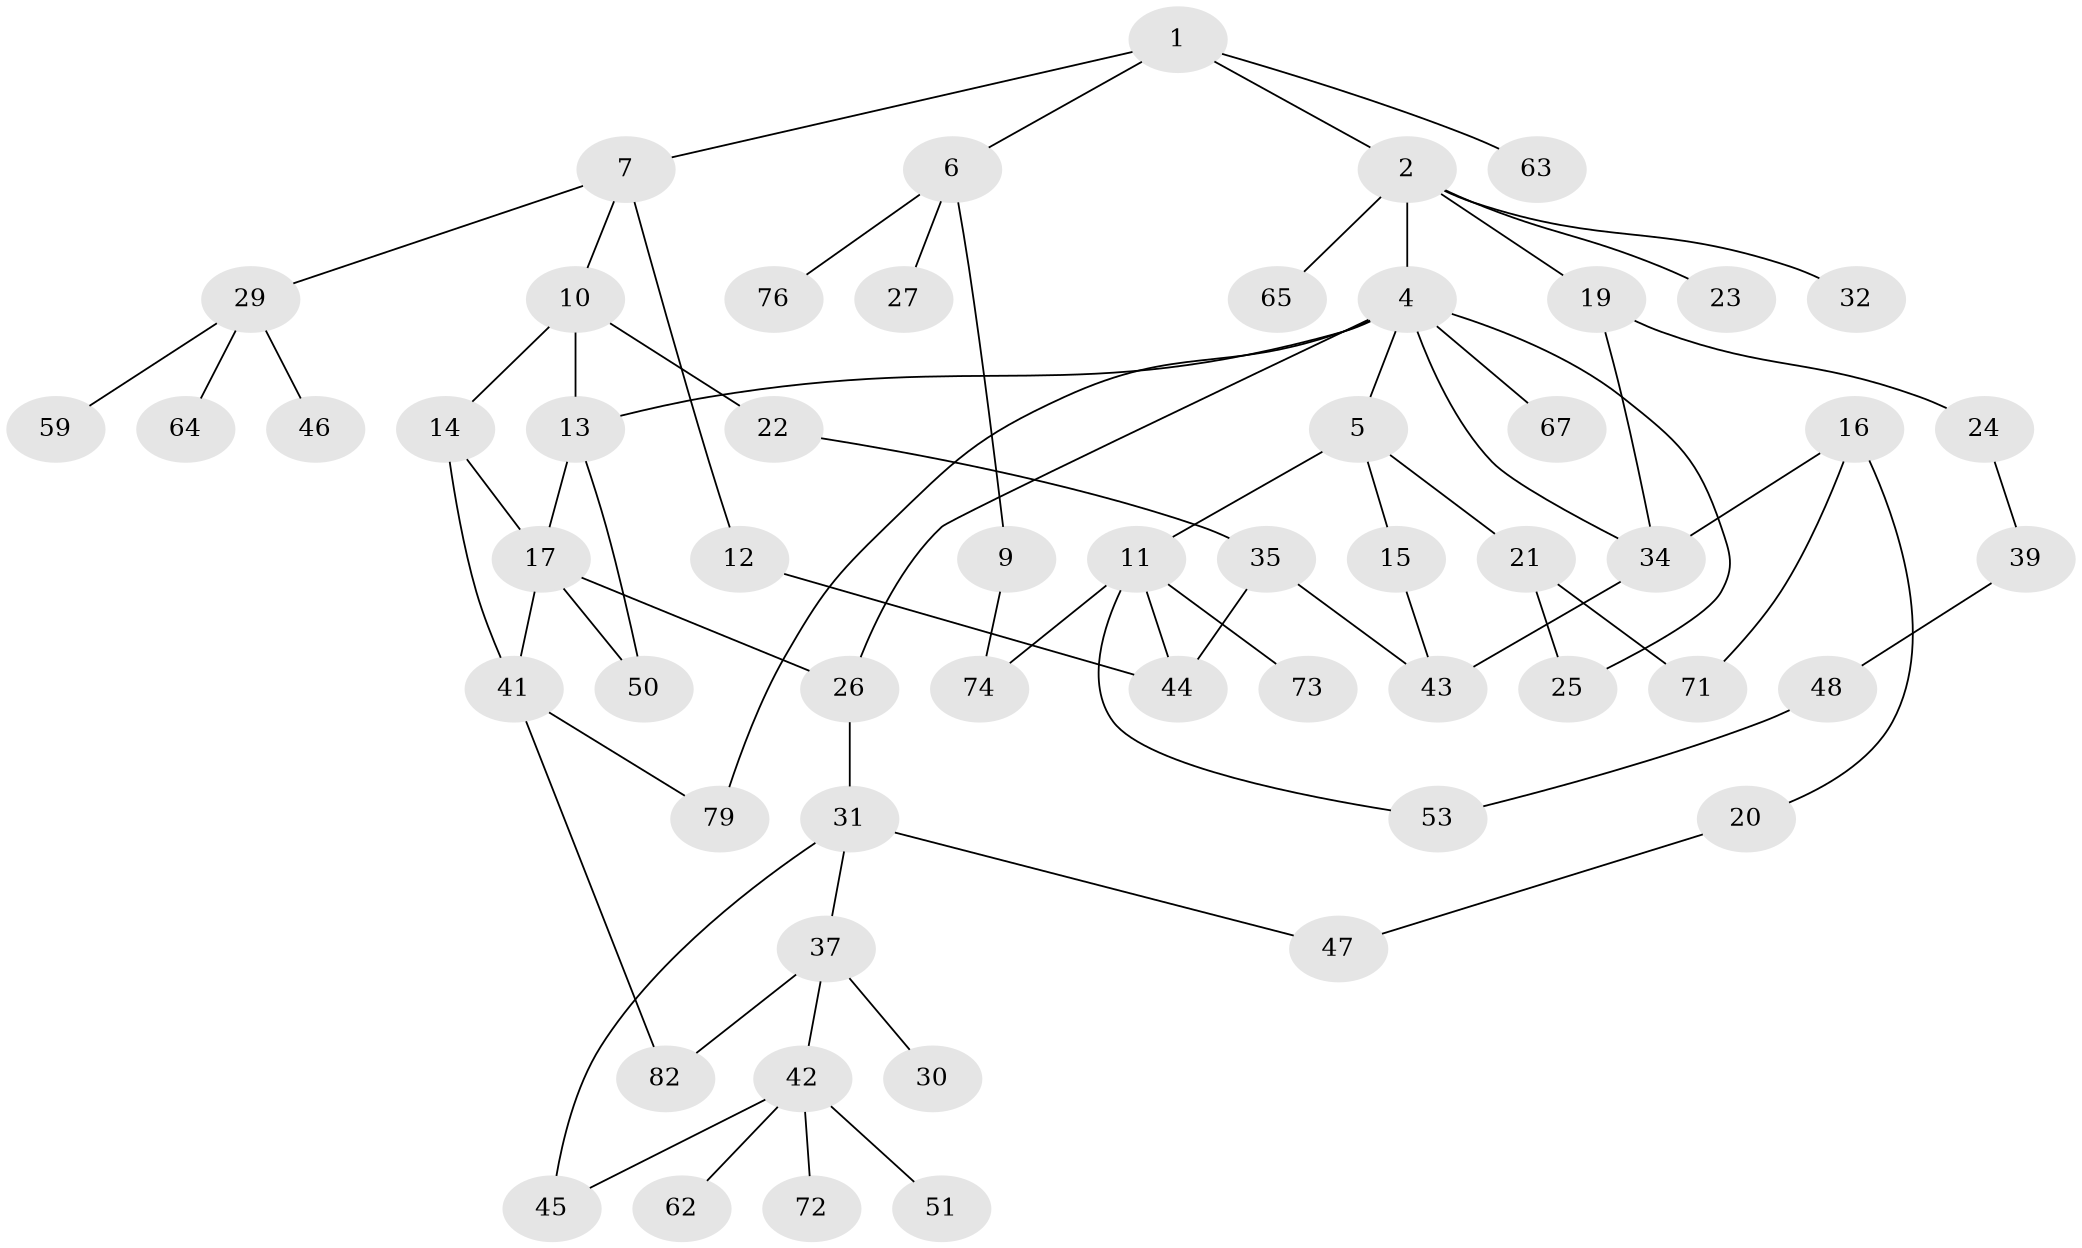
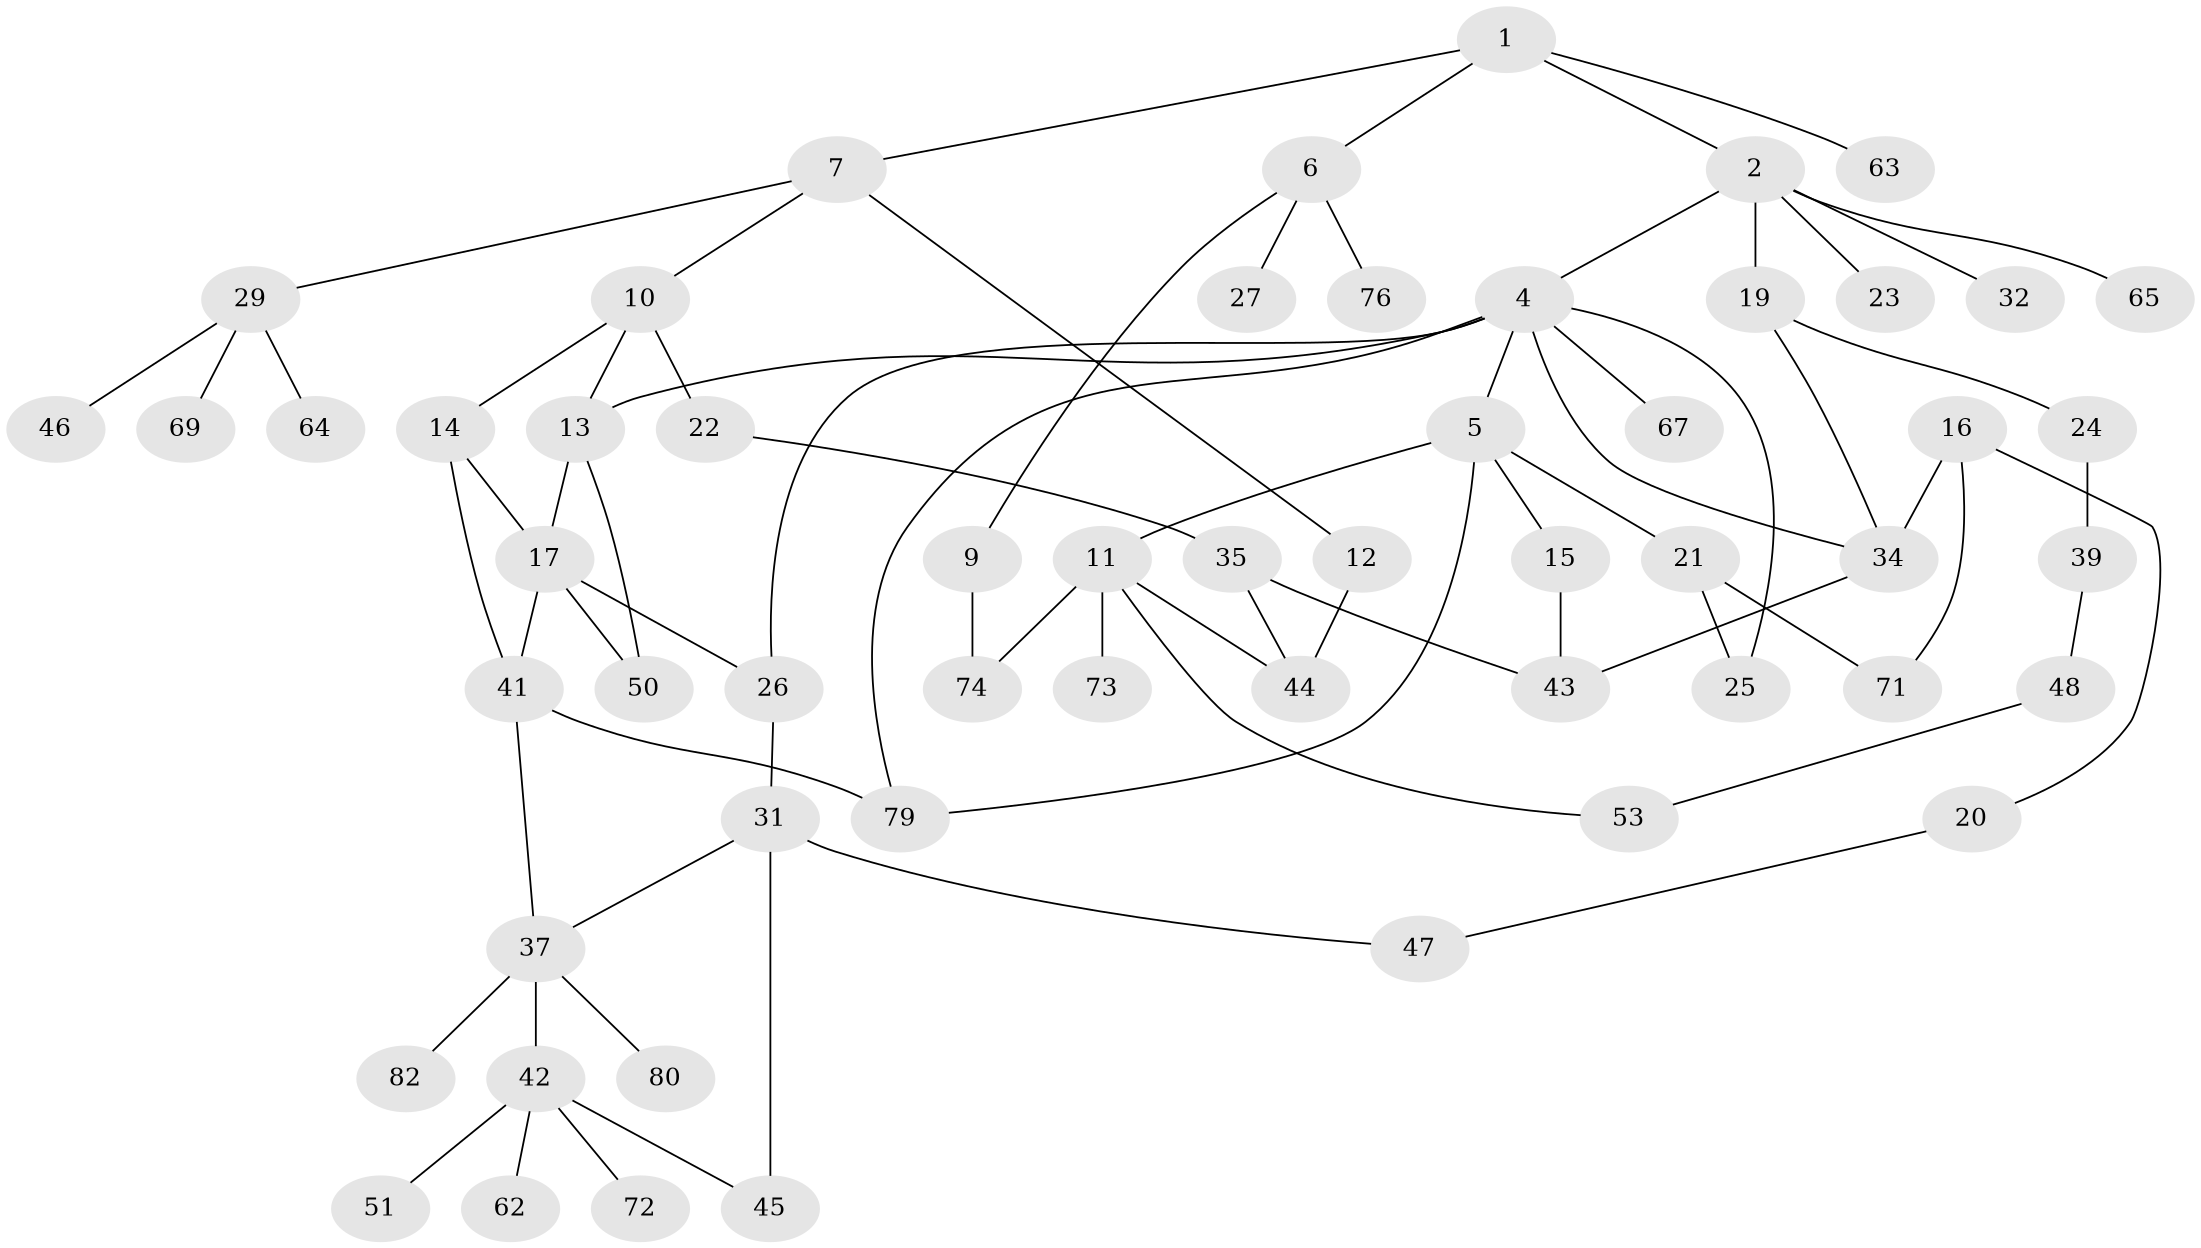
node "59": label "59" -> "69"
edge "5" -- "79": added
edge "41" -- "82": now "41" -- "37"
node "30": label "30" -> "80"
